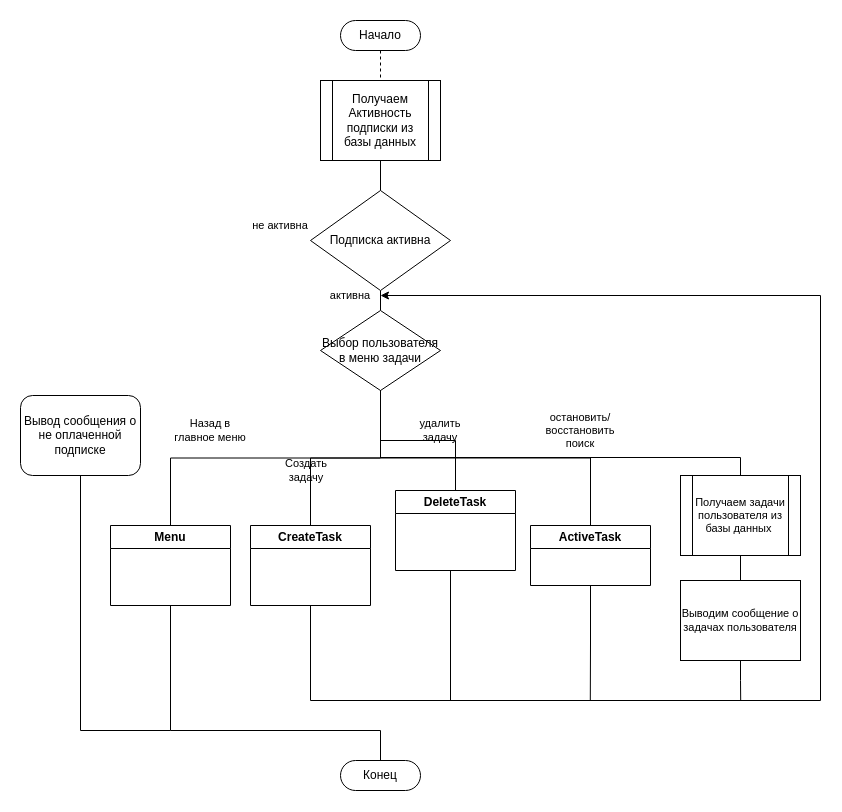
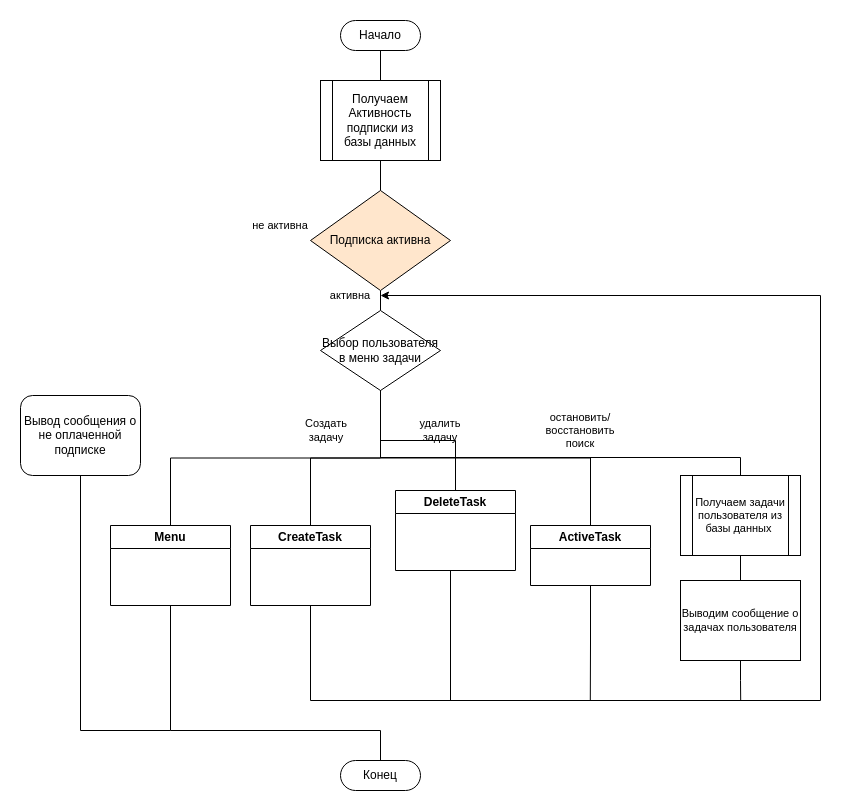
edge "Начало" -- "Получаем Активность подписки из базы данных": style dashed -> solid
node "Подписка активна": fillcolor #ffffff -> #ffe6cc
node "Назад в главное меню": removed
node "Создать задачу": moved (307, 471) -> (327, 431)
